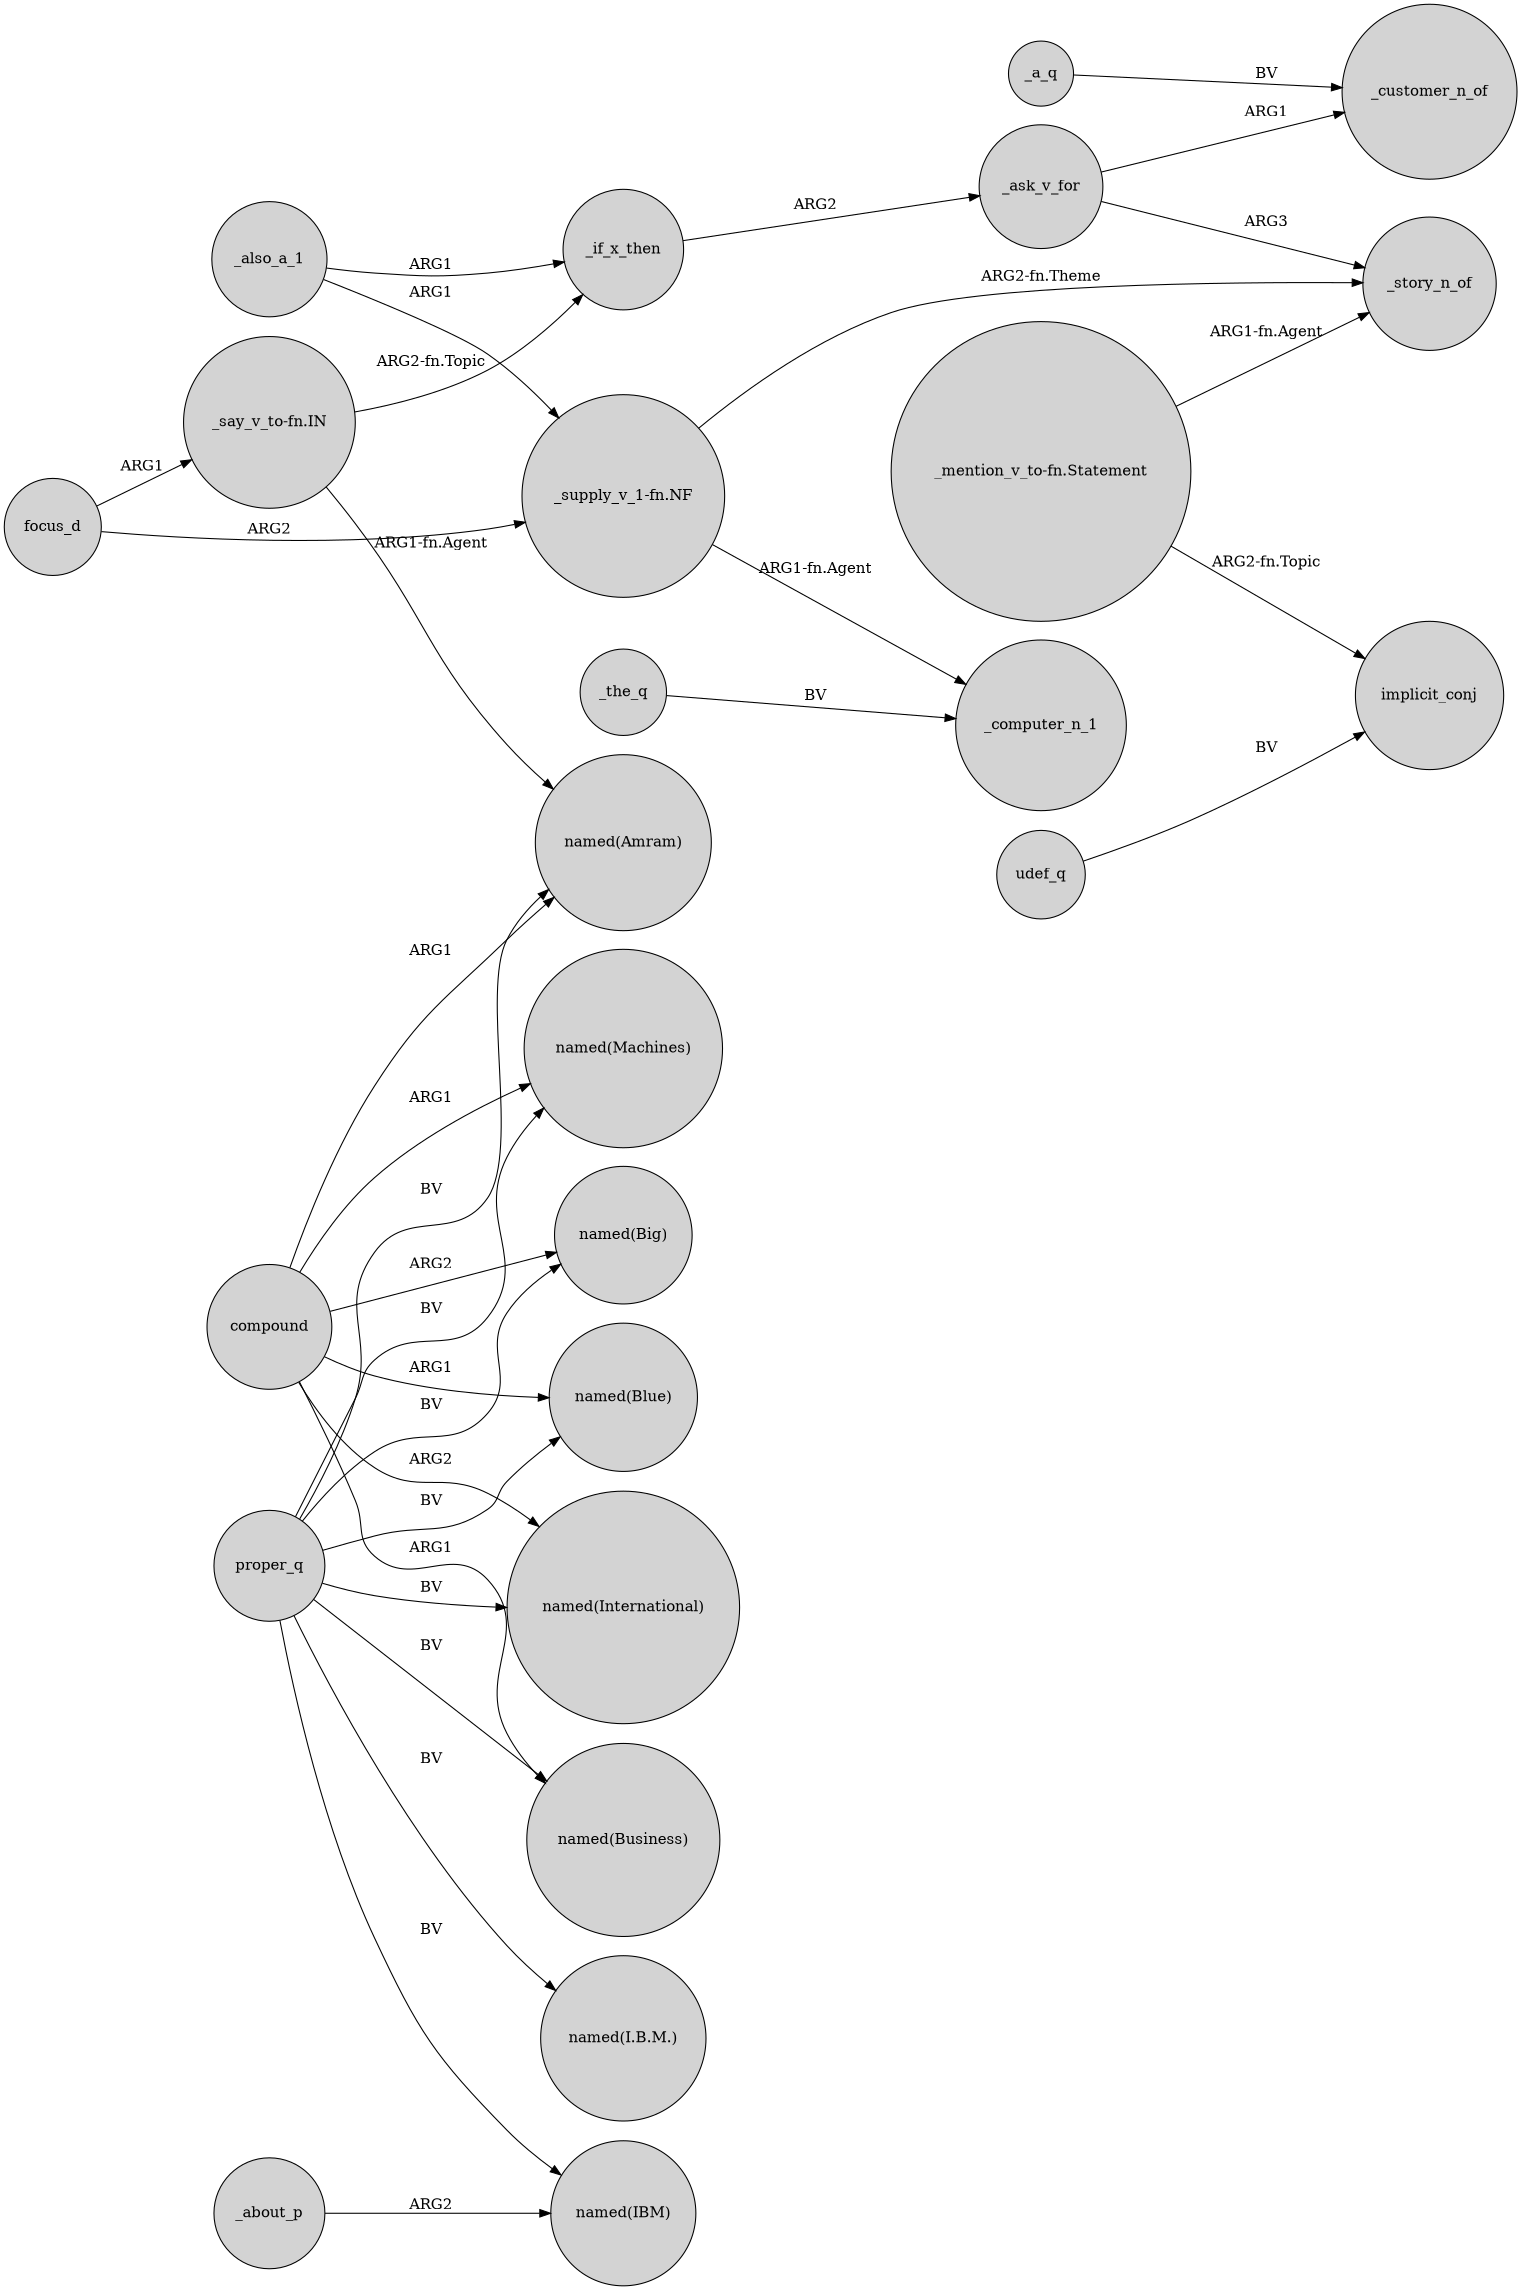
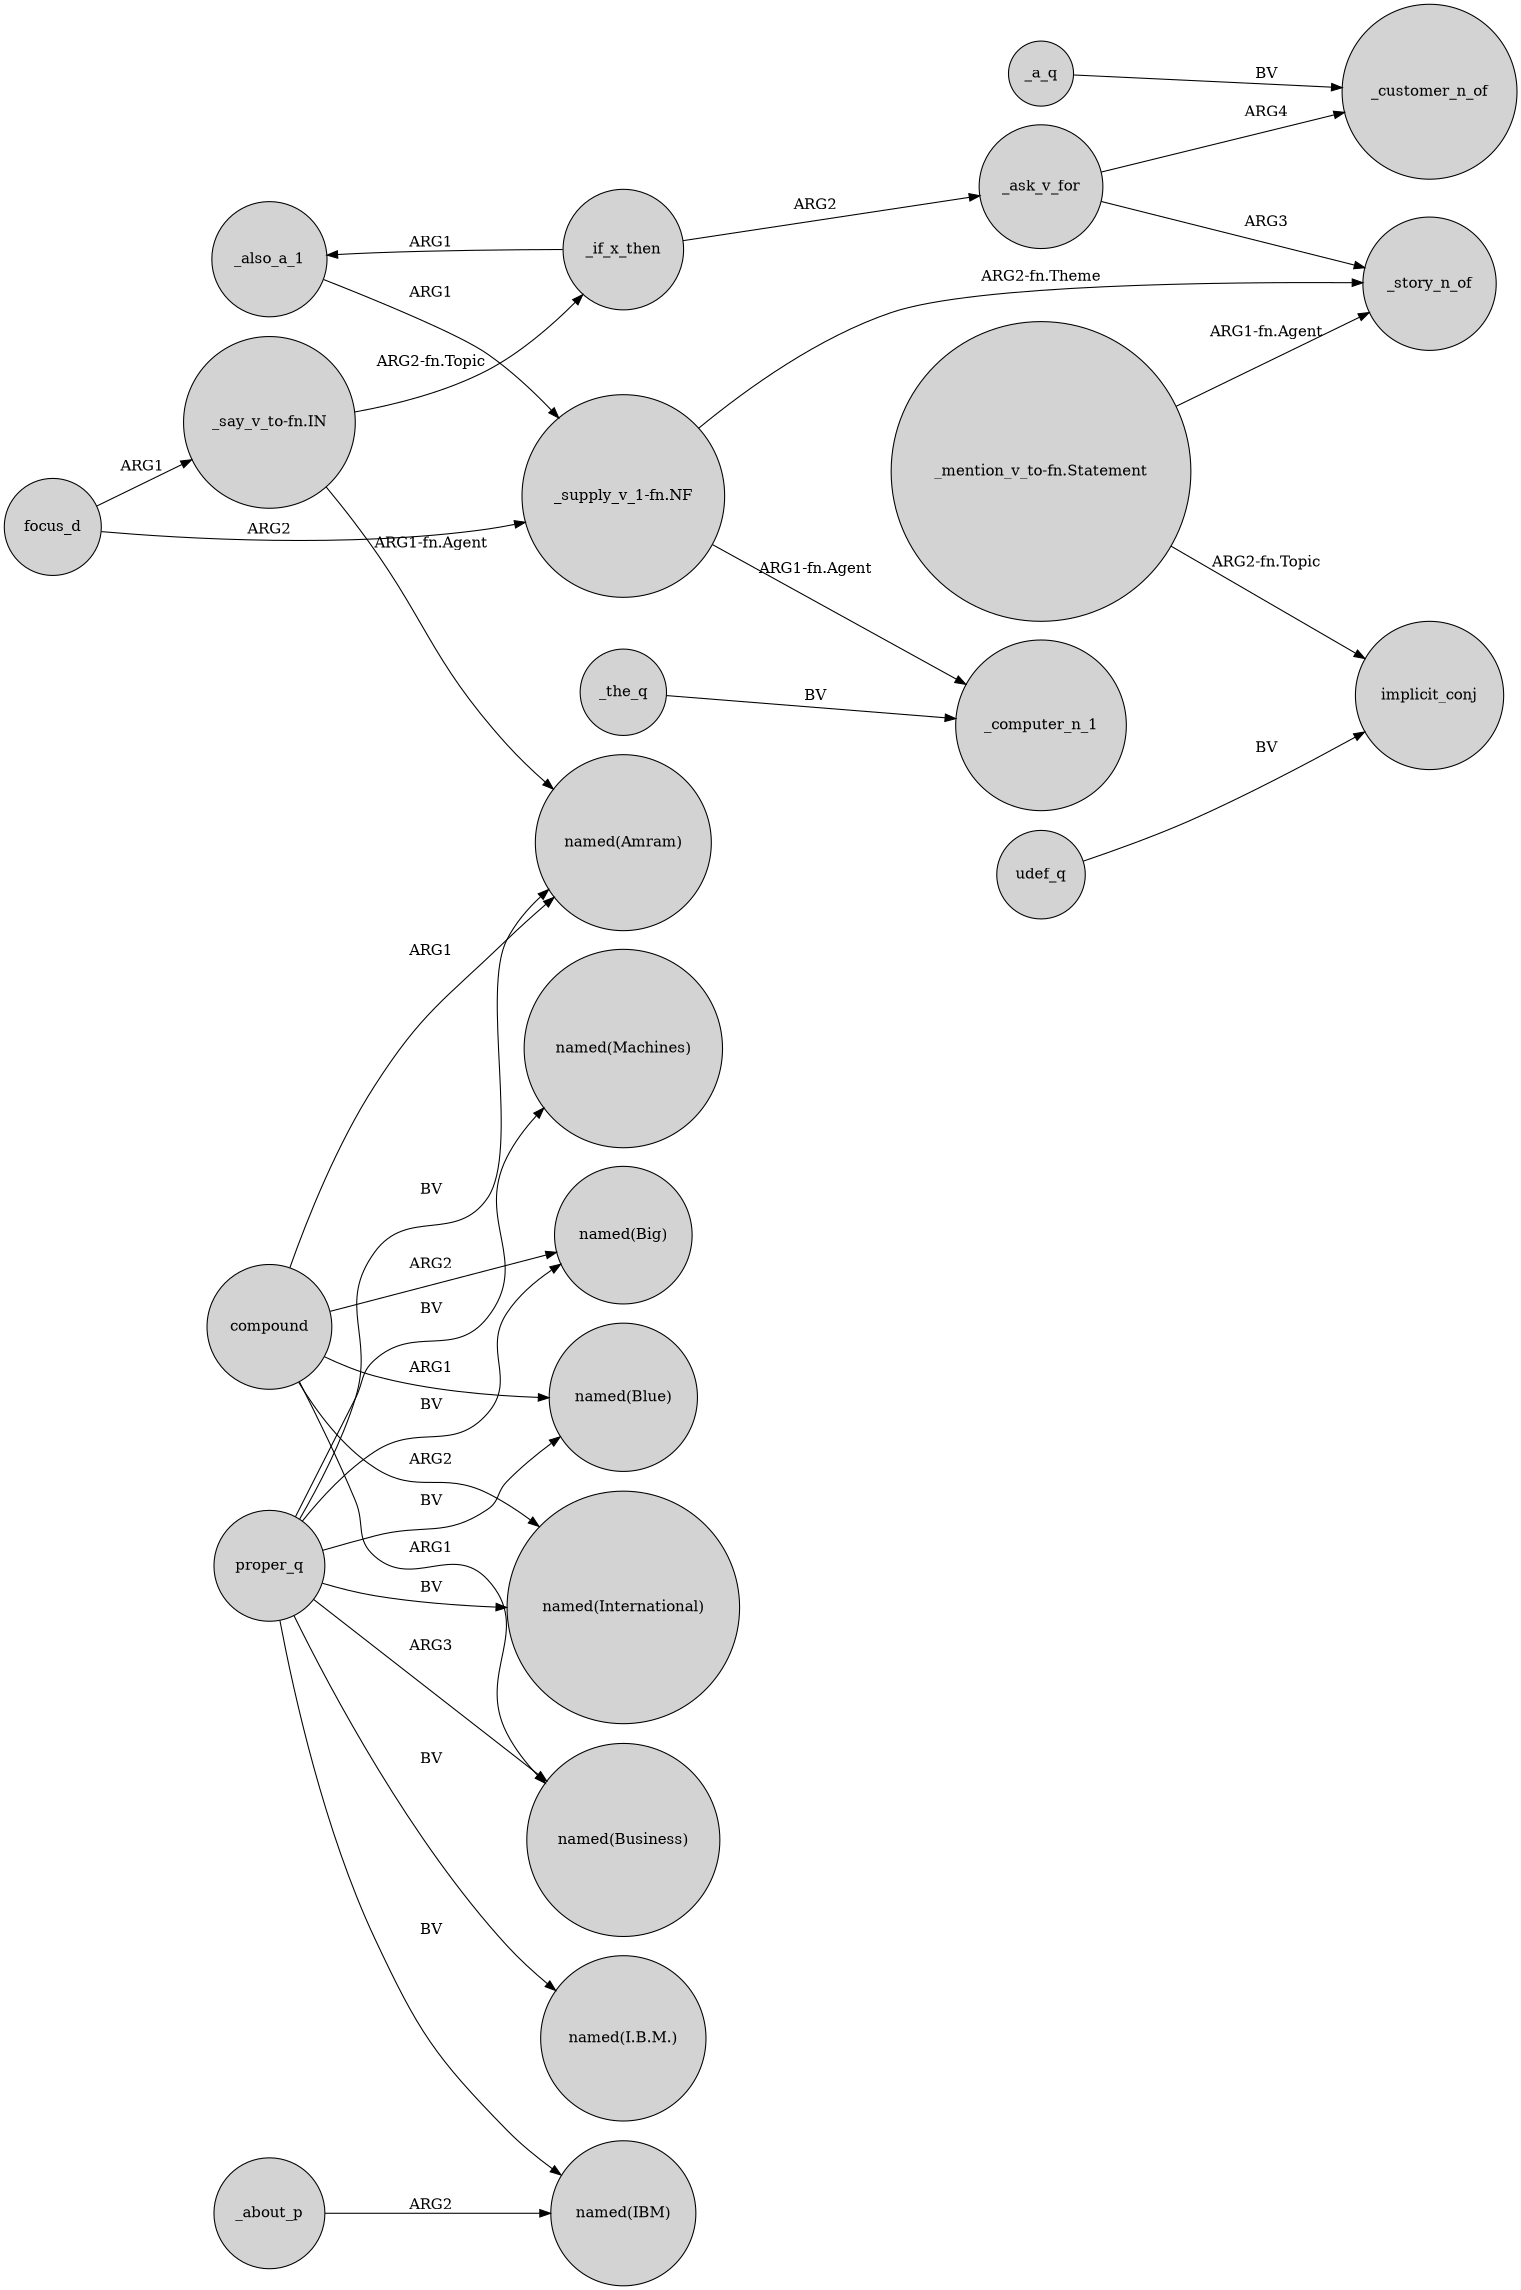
edge "_ask_v_for" -> "_customer_n_of": label "ARG1" -> "ARG4"
edge "_also_a_1" -> "_if_x_then": reversed
edge "compound" -> "named(Machines)": removed, label "ARG1"
edge "proper_q" -> "named(Business)": label "BV" -> "ARG3"
